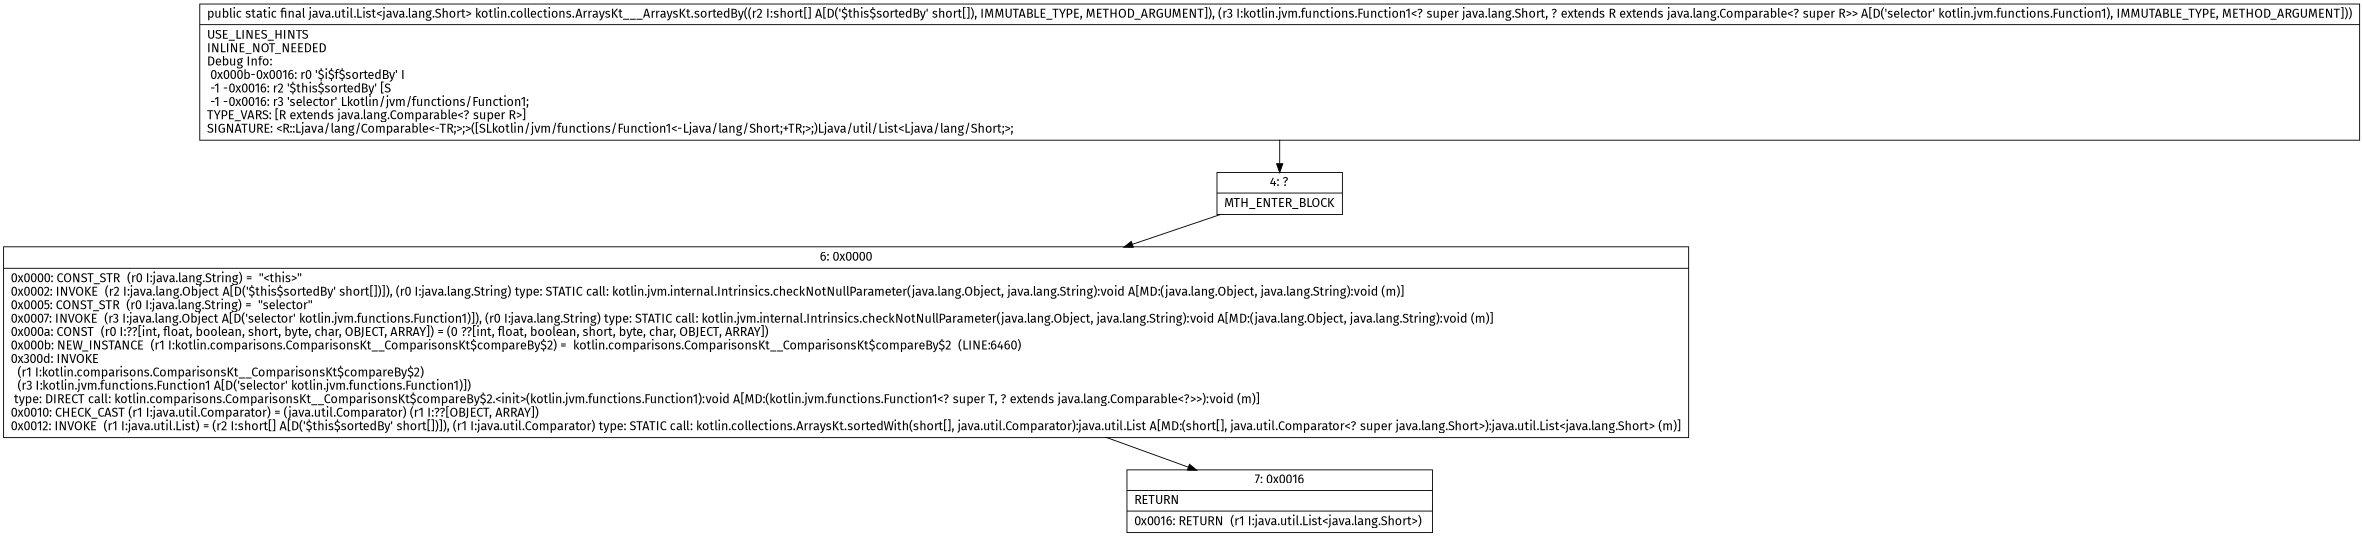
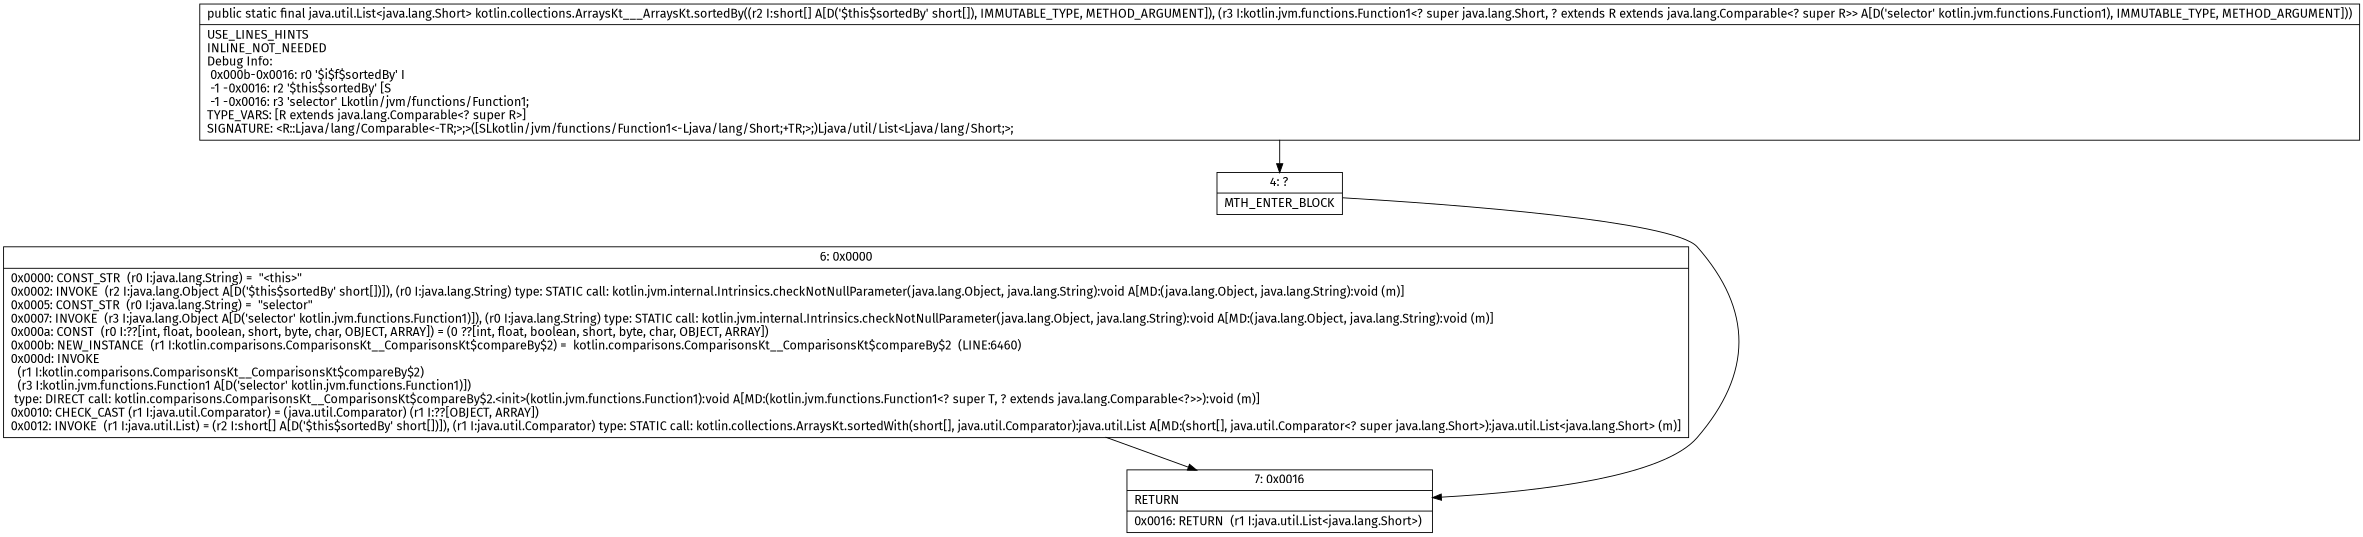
edge "4: ?" -> "6: 0x0000": now "4: ?" -> "7: 0x0016"
node "6: 0x0000": text "0x300d: INVOKE" -> "0x000d: INVOKE"
